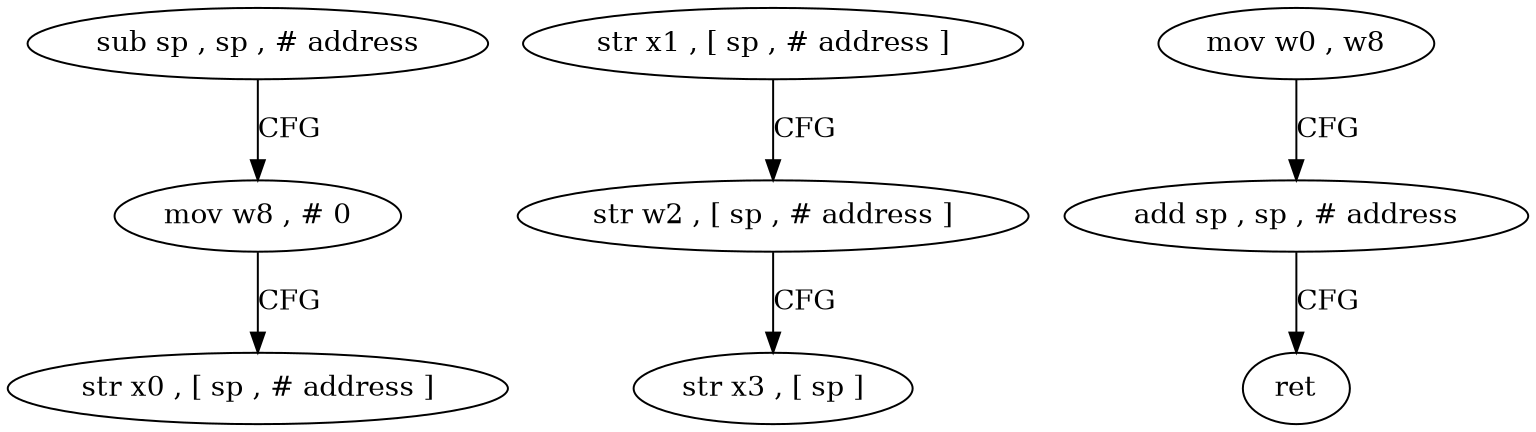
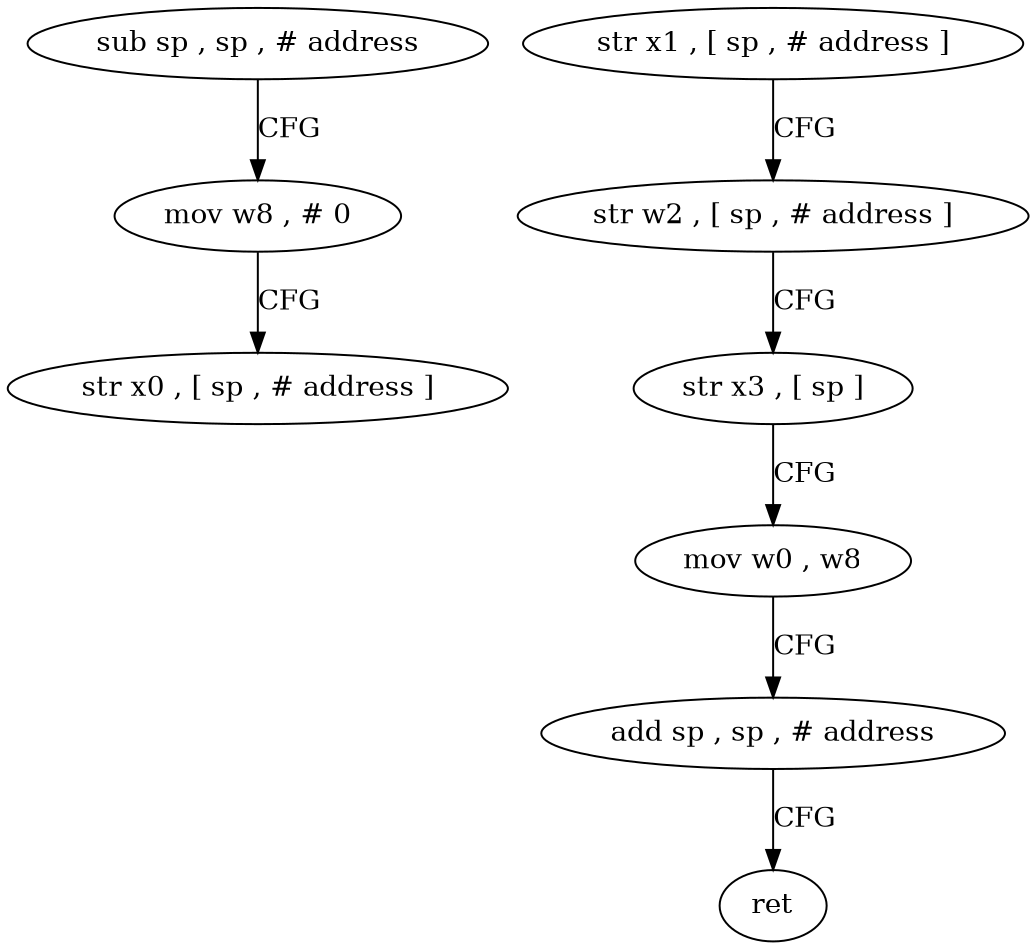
edge "str x3 , [ sp ]" -> "mov w0 , w8": added, label "CFG"
